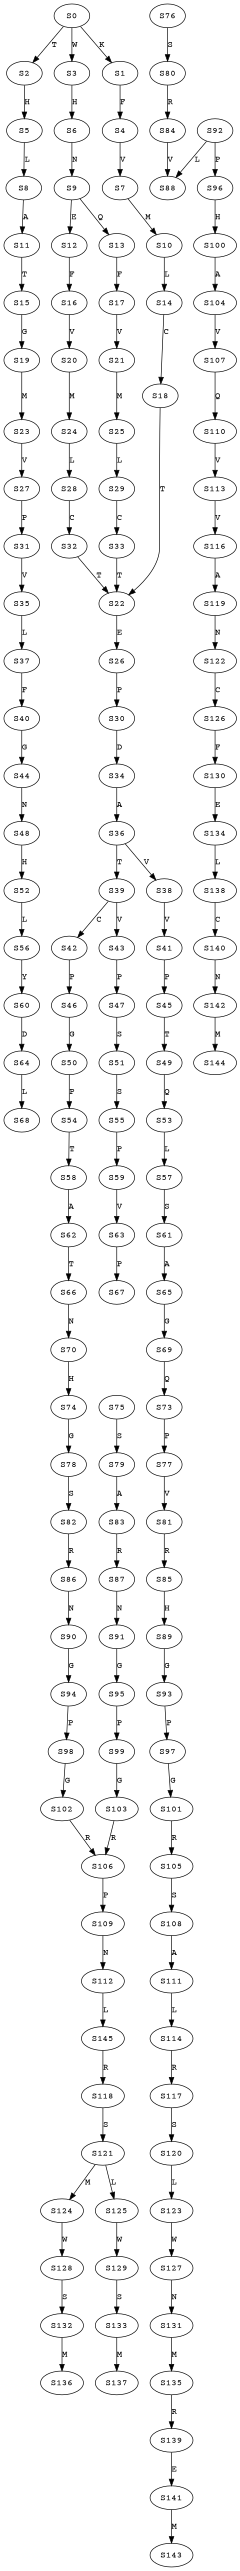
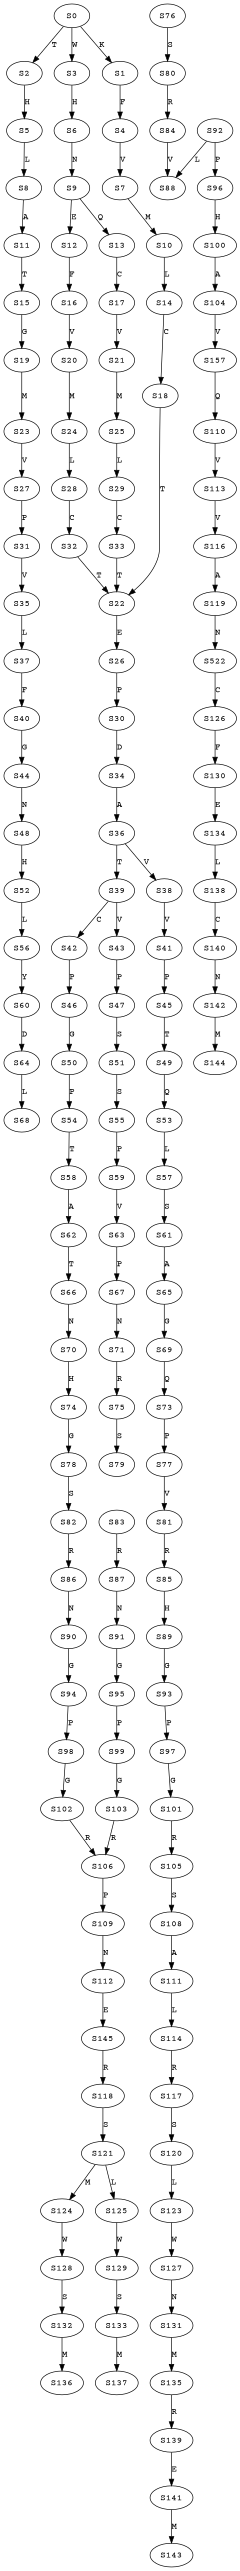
edge "S13" -> "S17": label "F" -> "C"
node "S107": label "S107" -> "S157"
node "S122": label "S122" -> "S522"
node "S71": added
edge "S79" -> "S83": removed, label "A"
edge "S112" -> "S145": label "L" -> "E"
